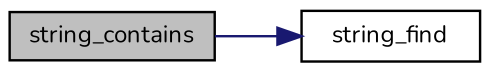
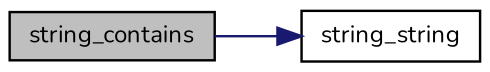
node "string_find": label "string_find" -> "string_string"
